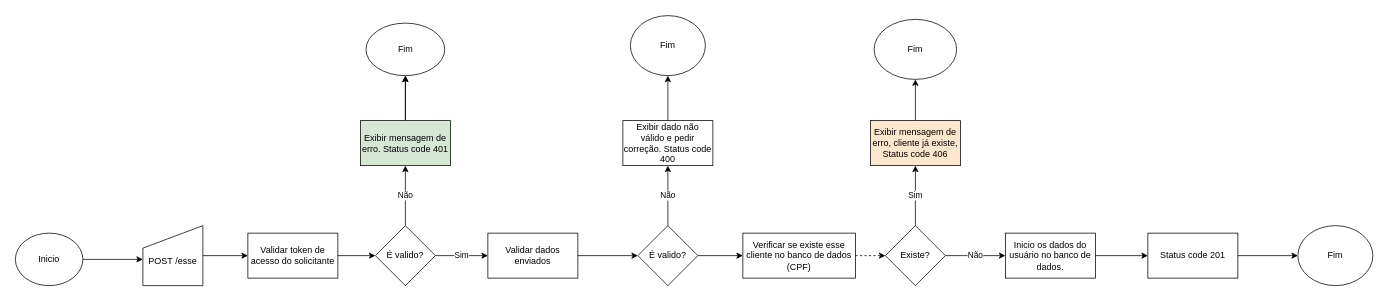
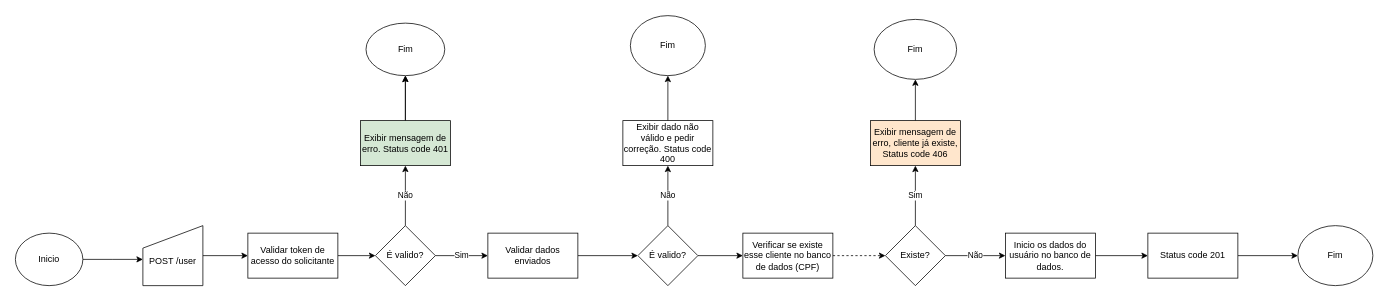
node "POST /esse": label "POST /esse" -> "POST /user"
node "Verificar se existe esse cliente no banco de dados (CPF)": size 113x45 -> 90x45
